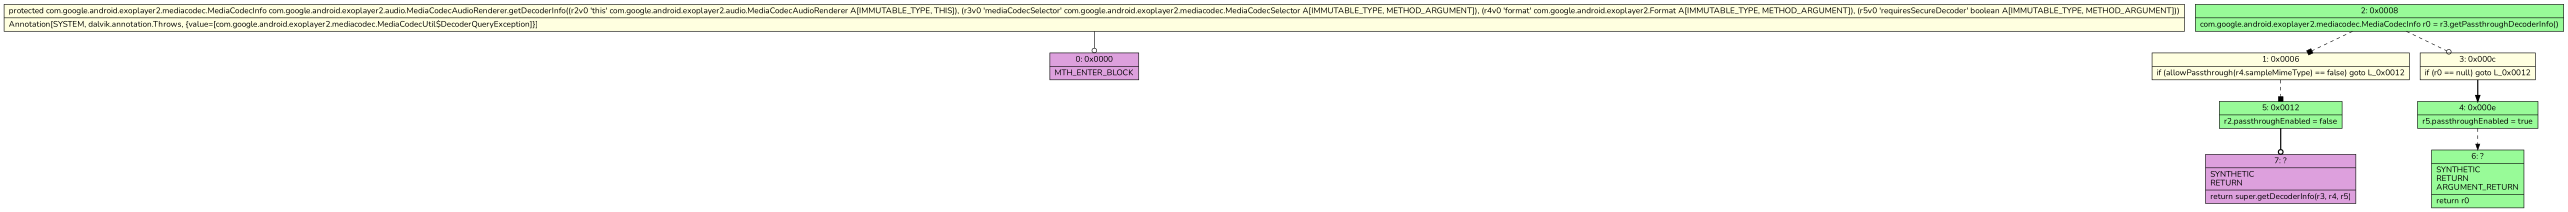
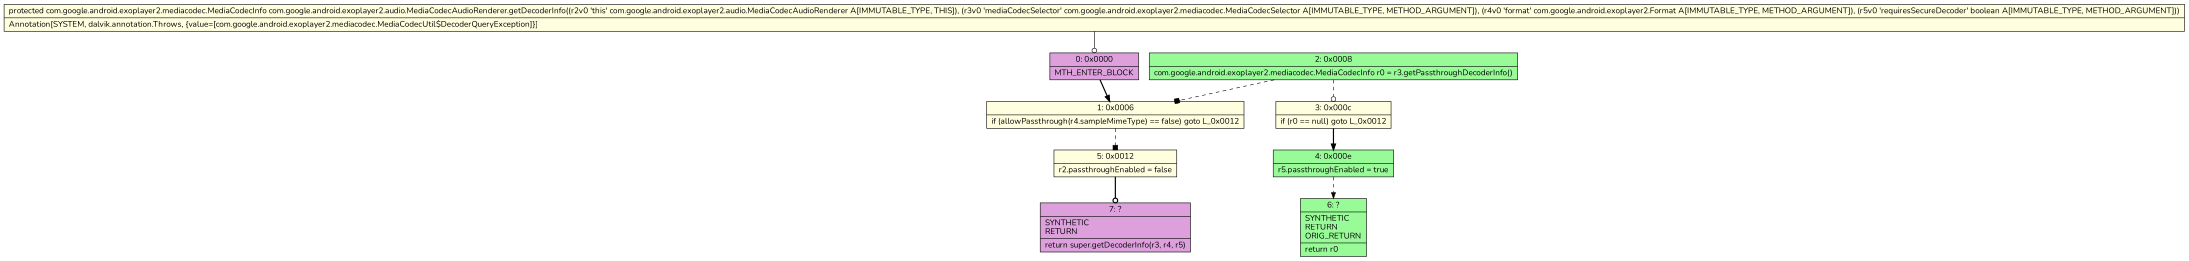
edge "0: 0x0000" -> "1: 0x0006": added
node "5: 0x0012": fillcolor palegreen -> lightyellow
node "6: ?": text "ARGUMENT_RETURN" -> "ORIG_RETURN"
